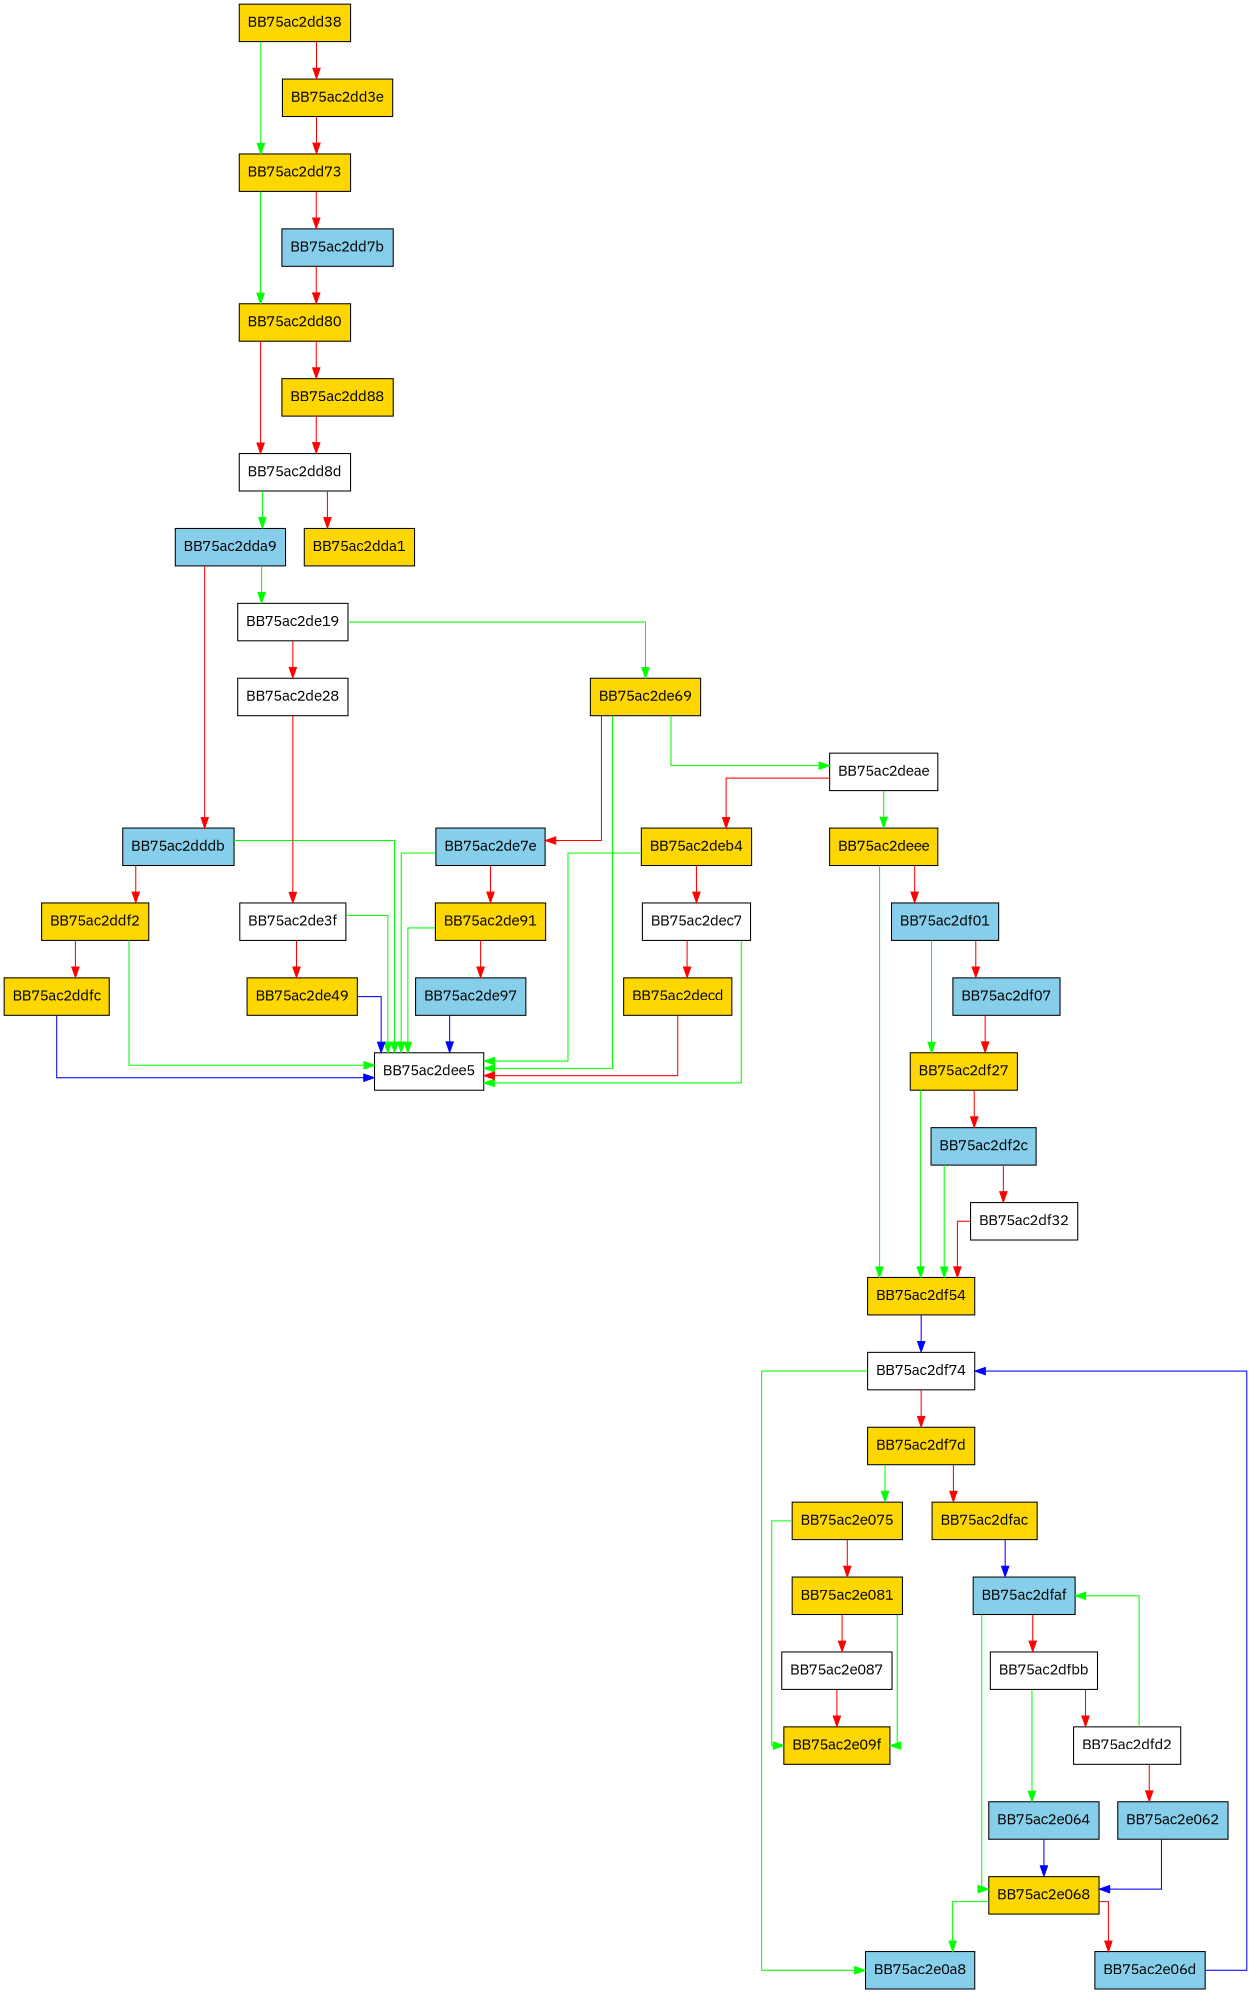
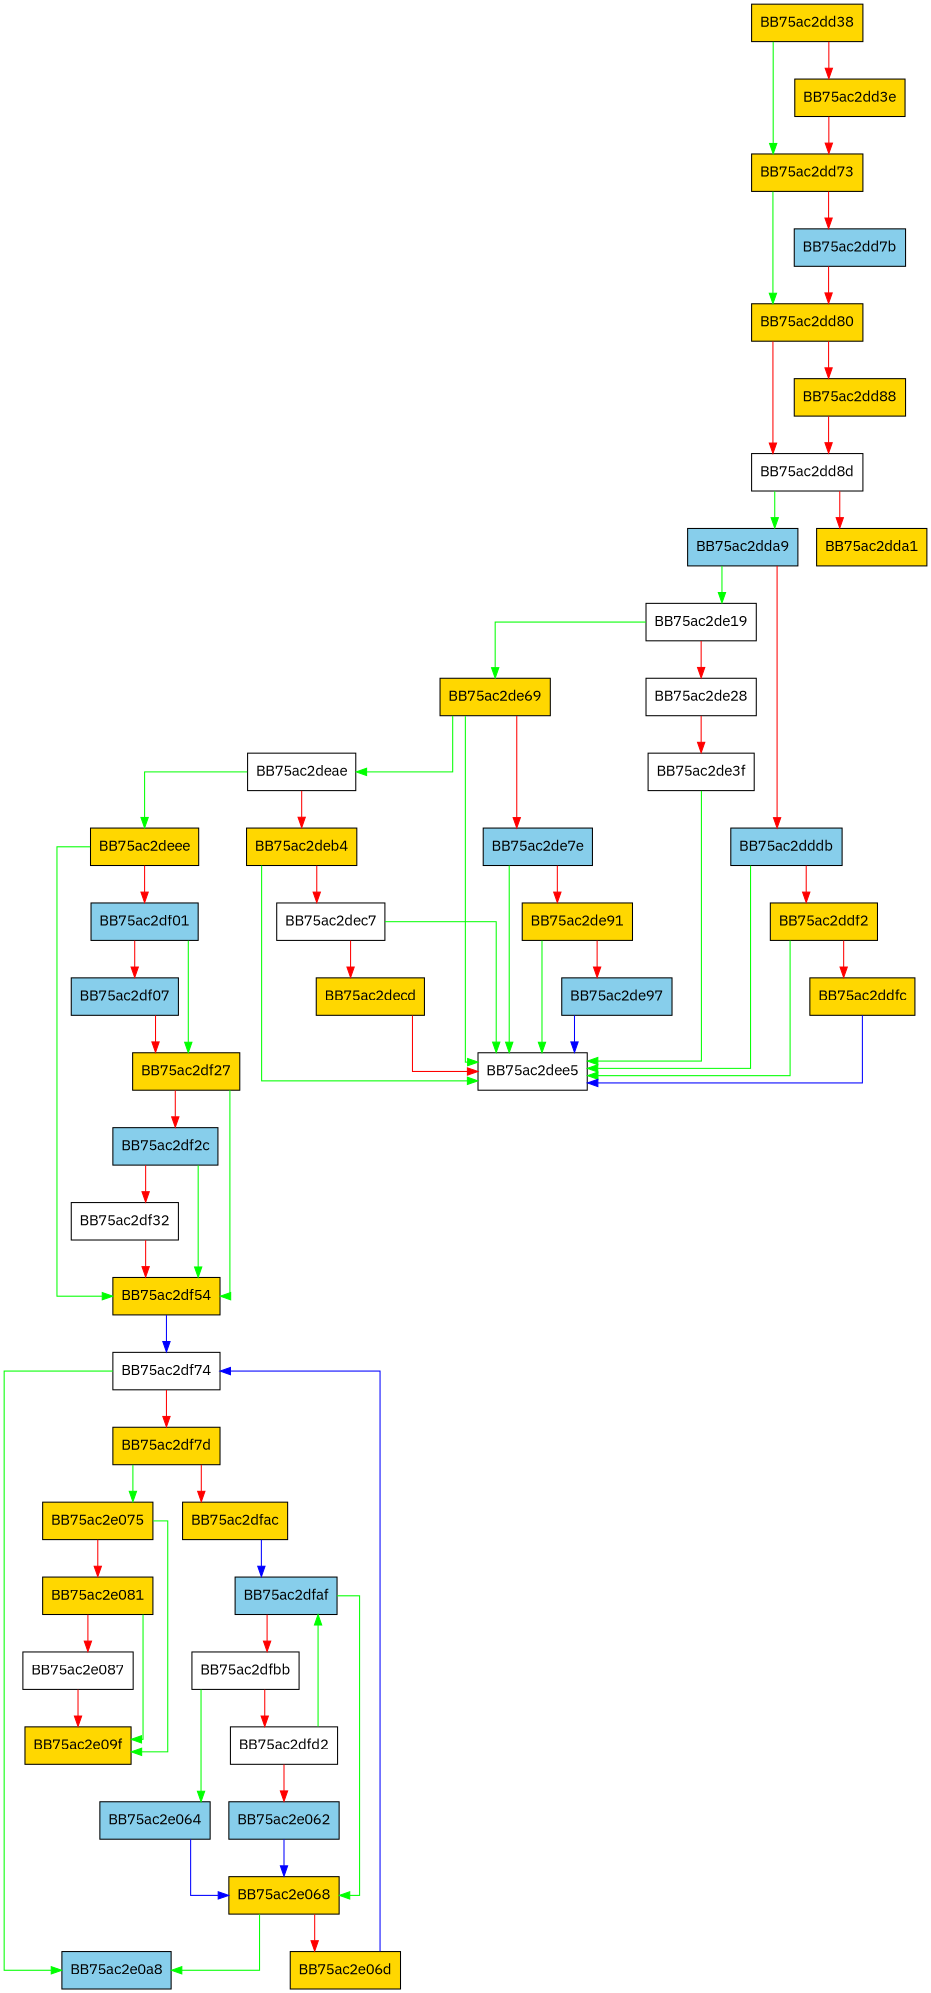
node "BB75ac2de49": removed
node "BB75ac2e06d": fillcolor skyblue -> gold
